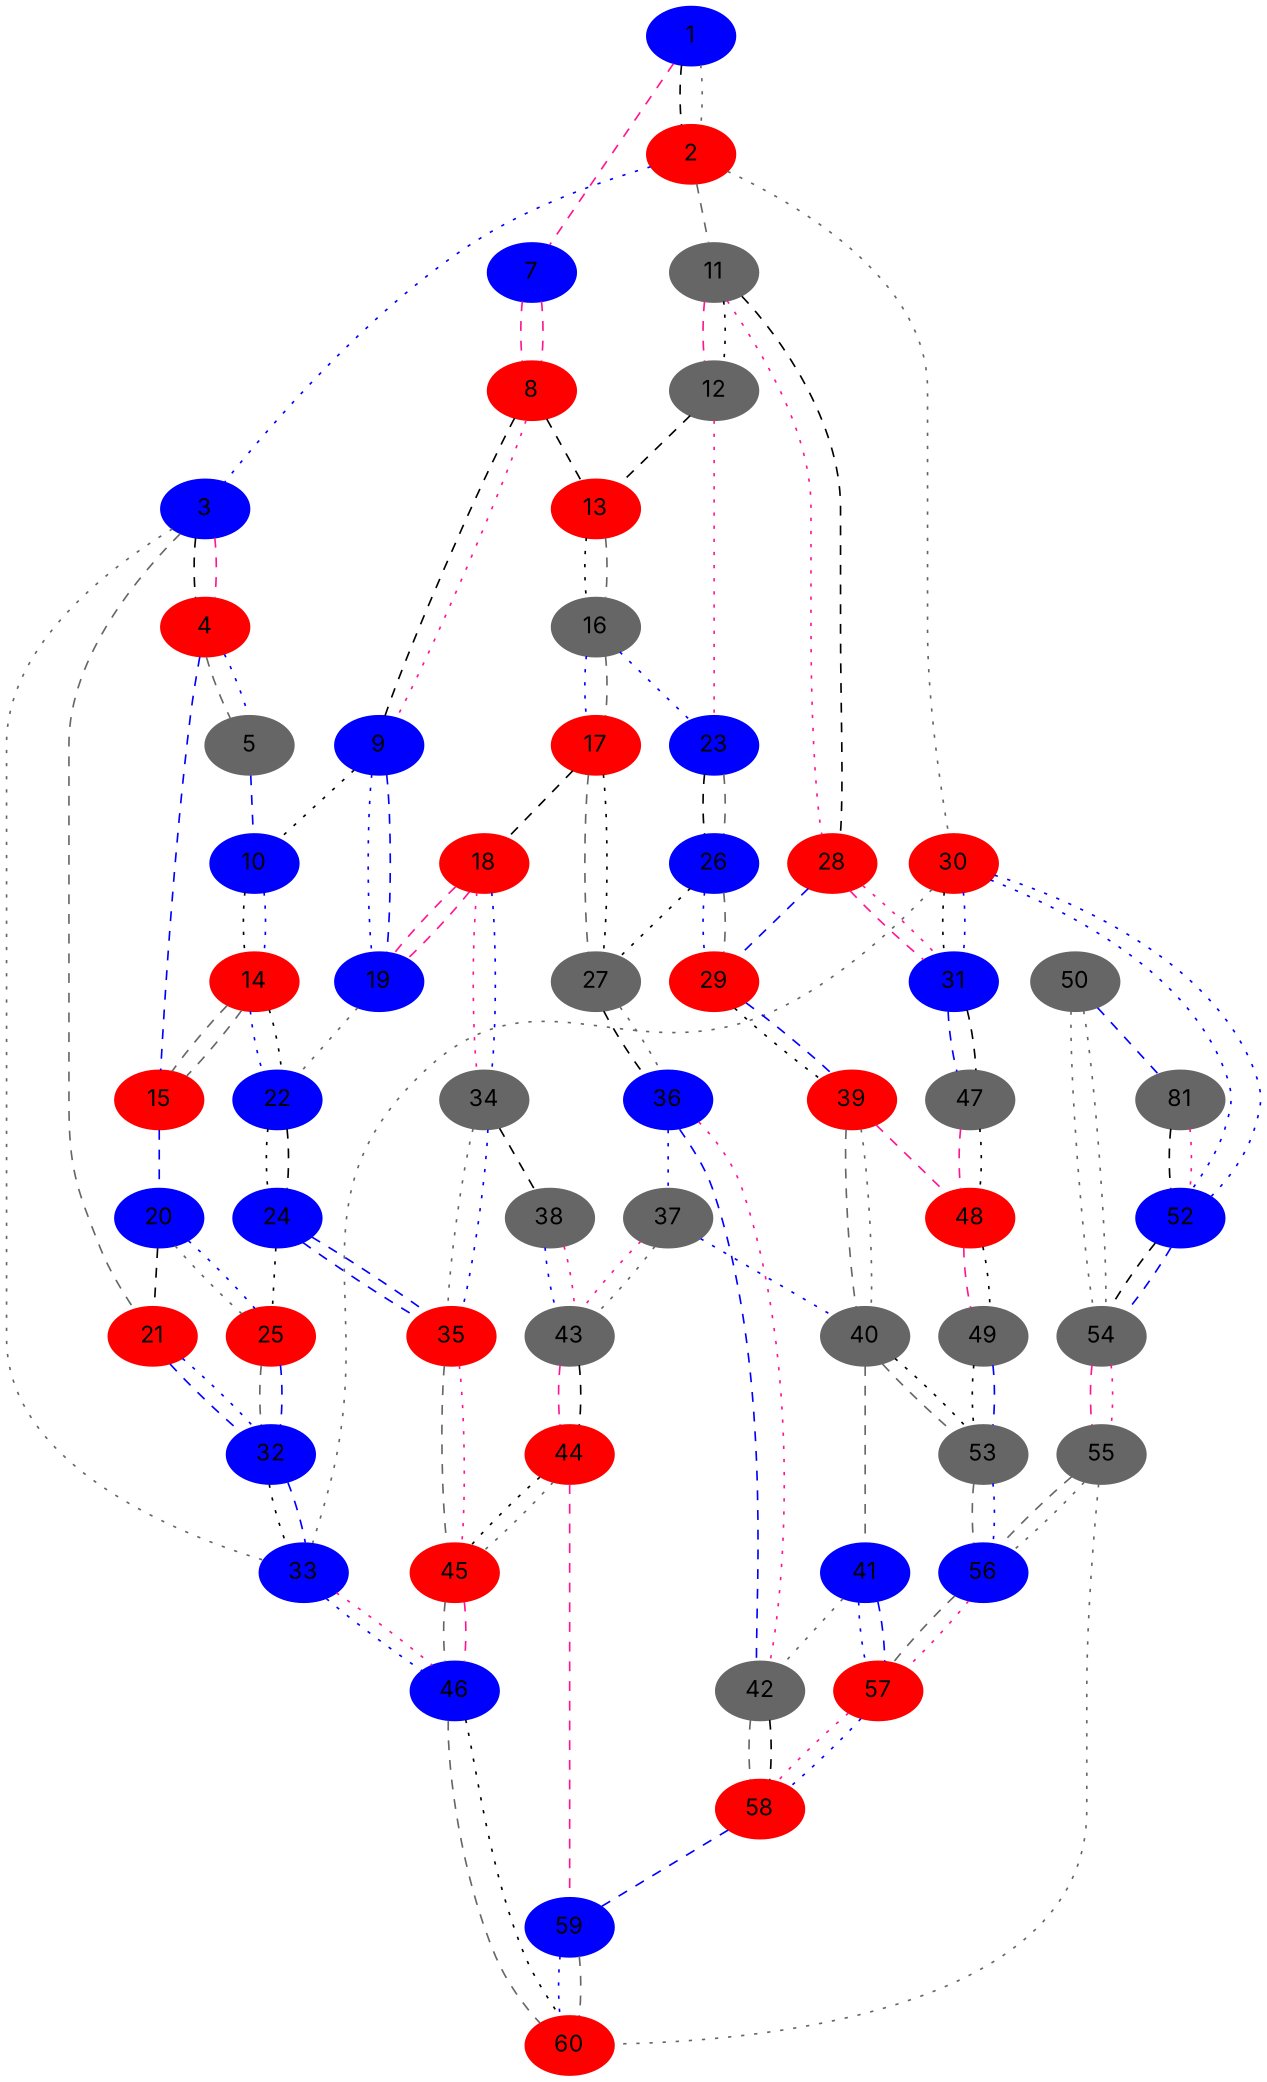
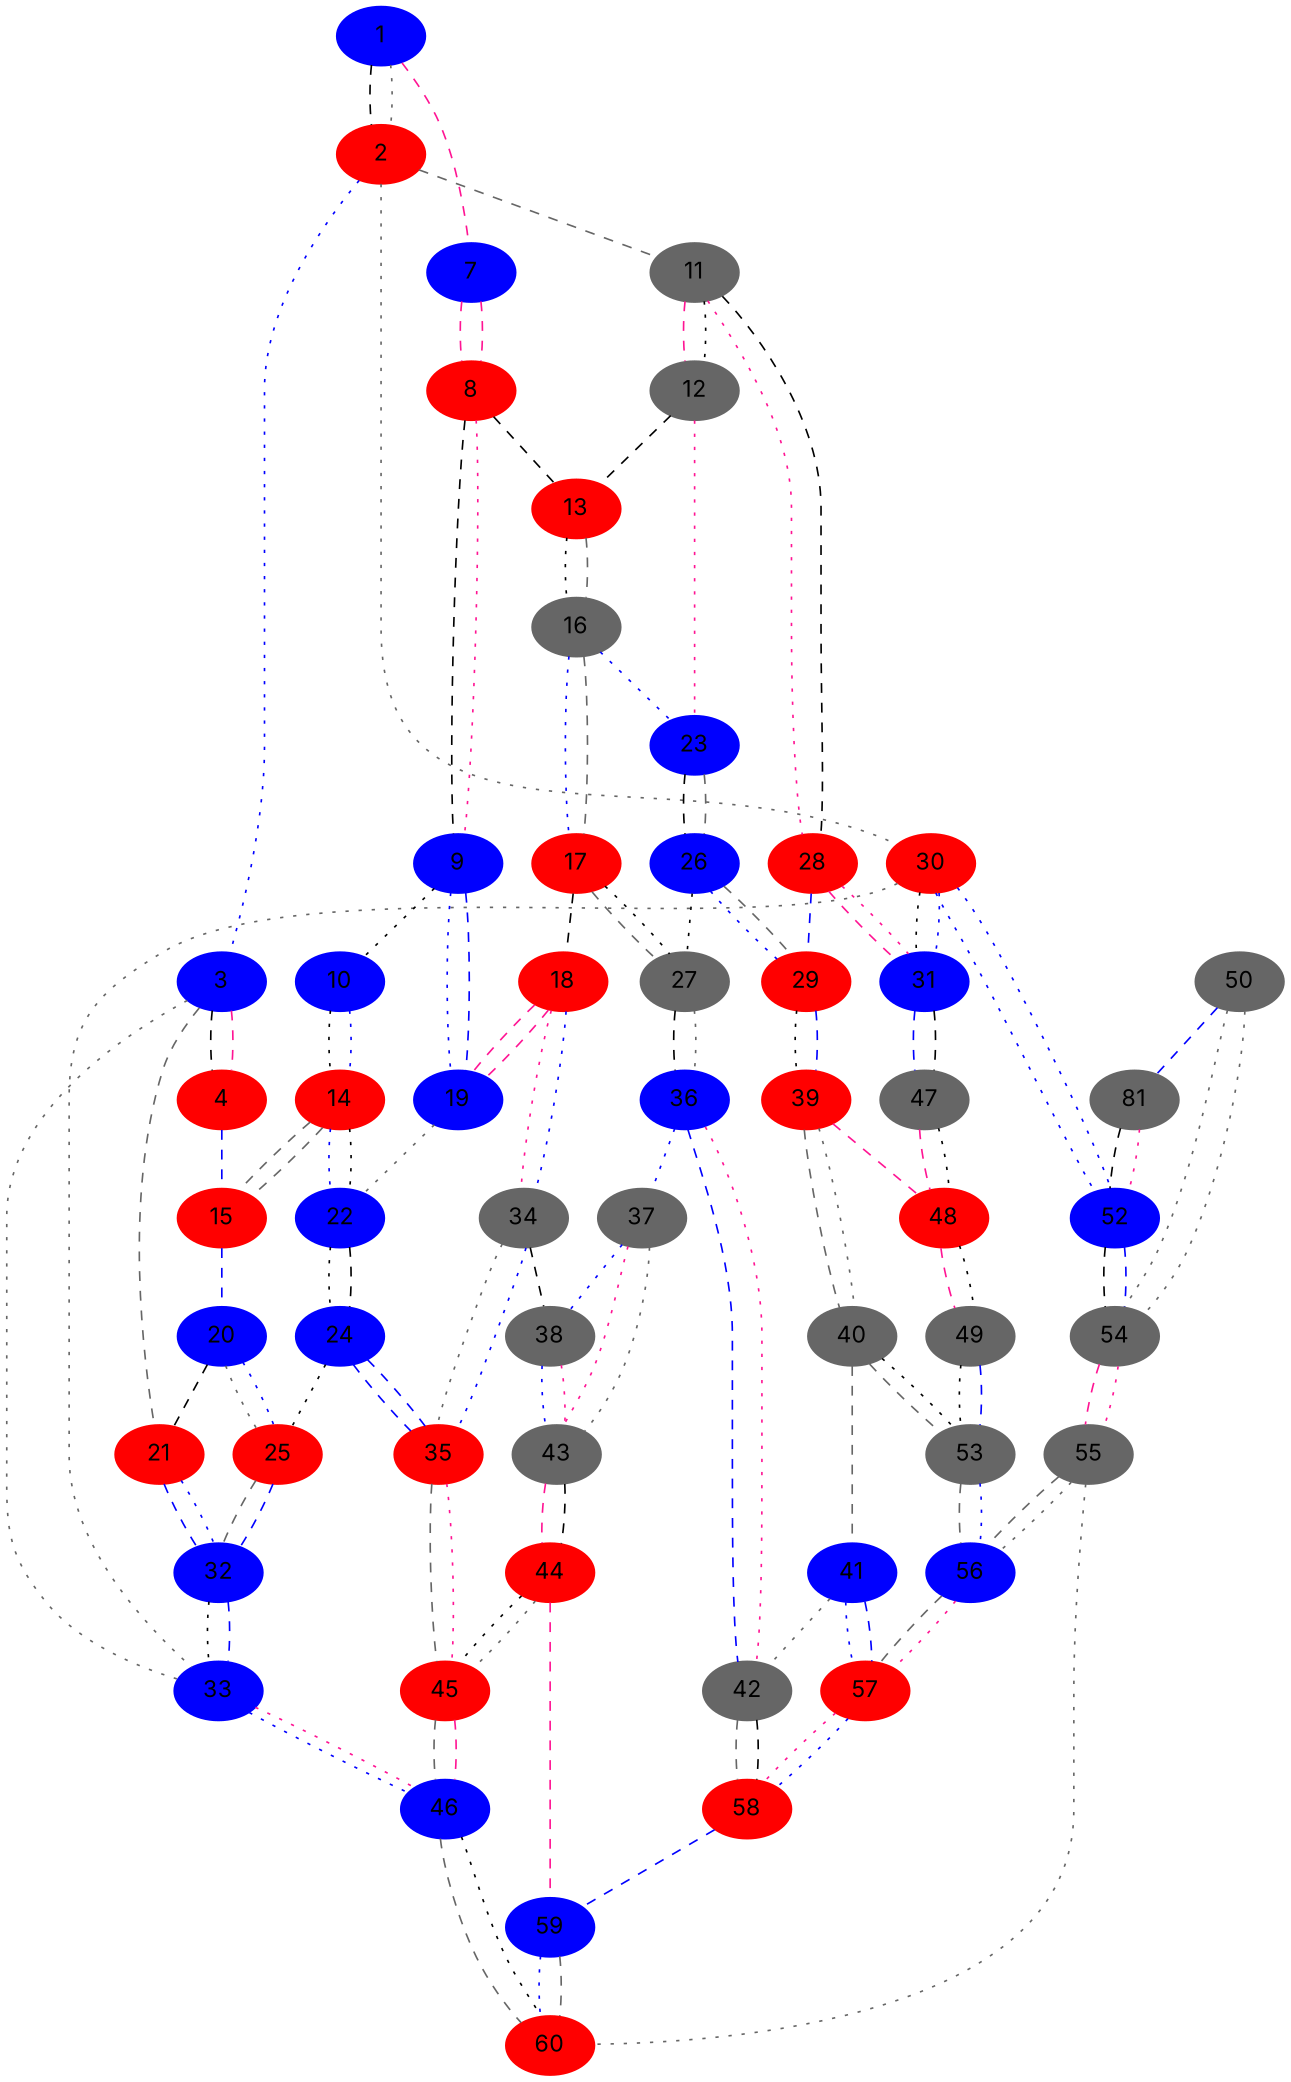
node "5": removed
edge "37" -- "40": now "37" -- "38"
